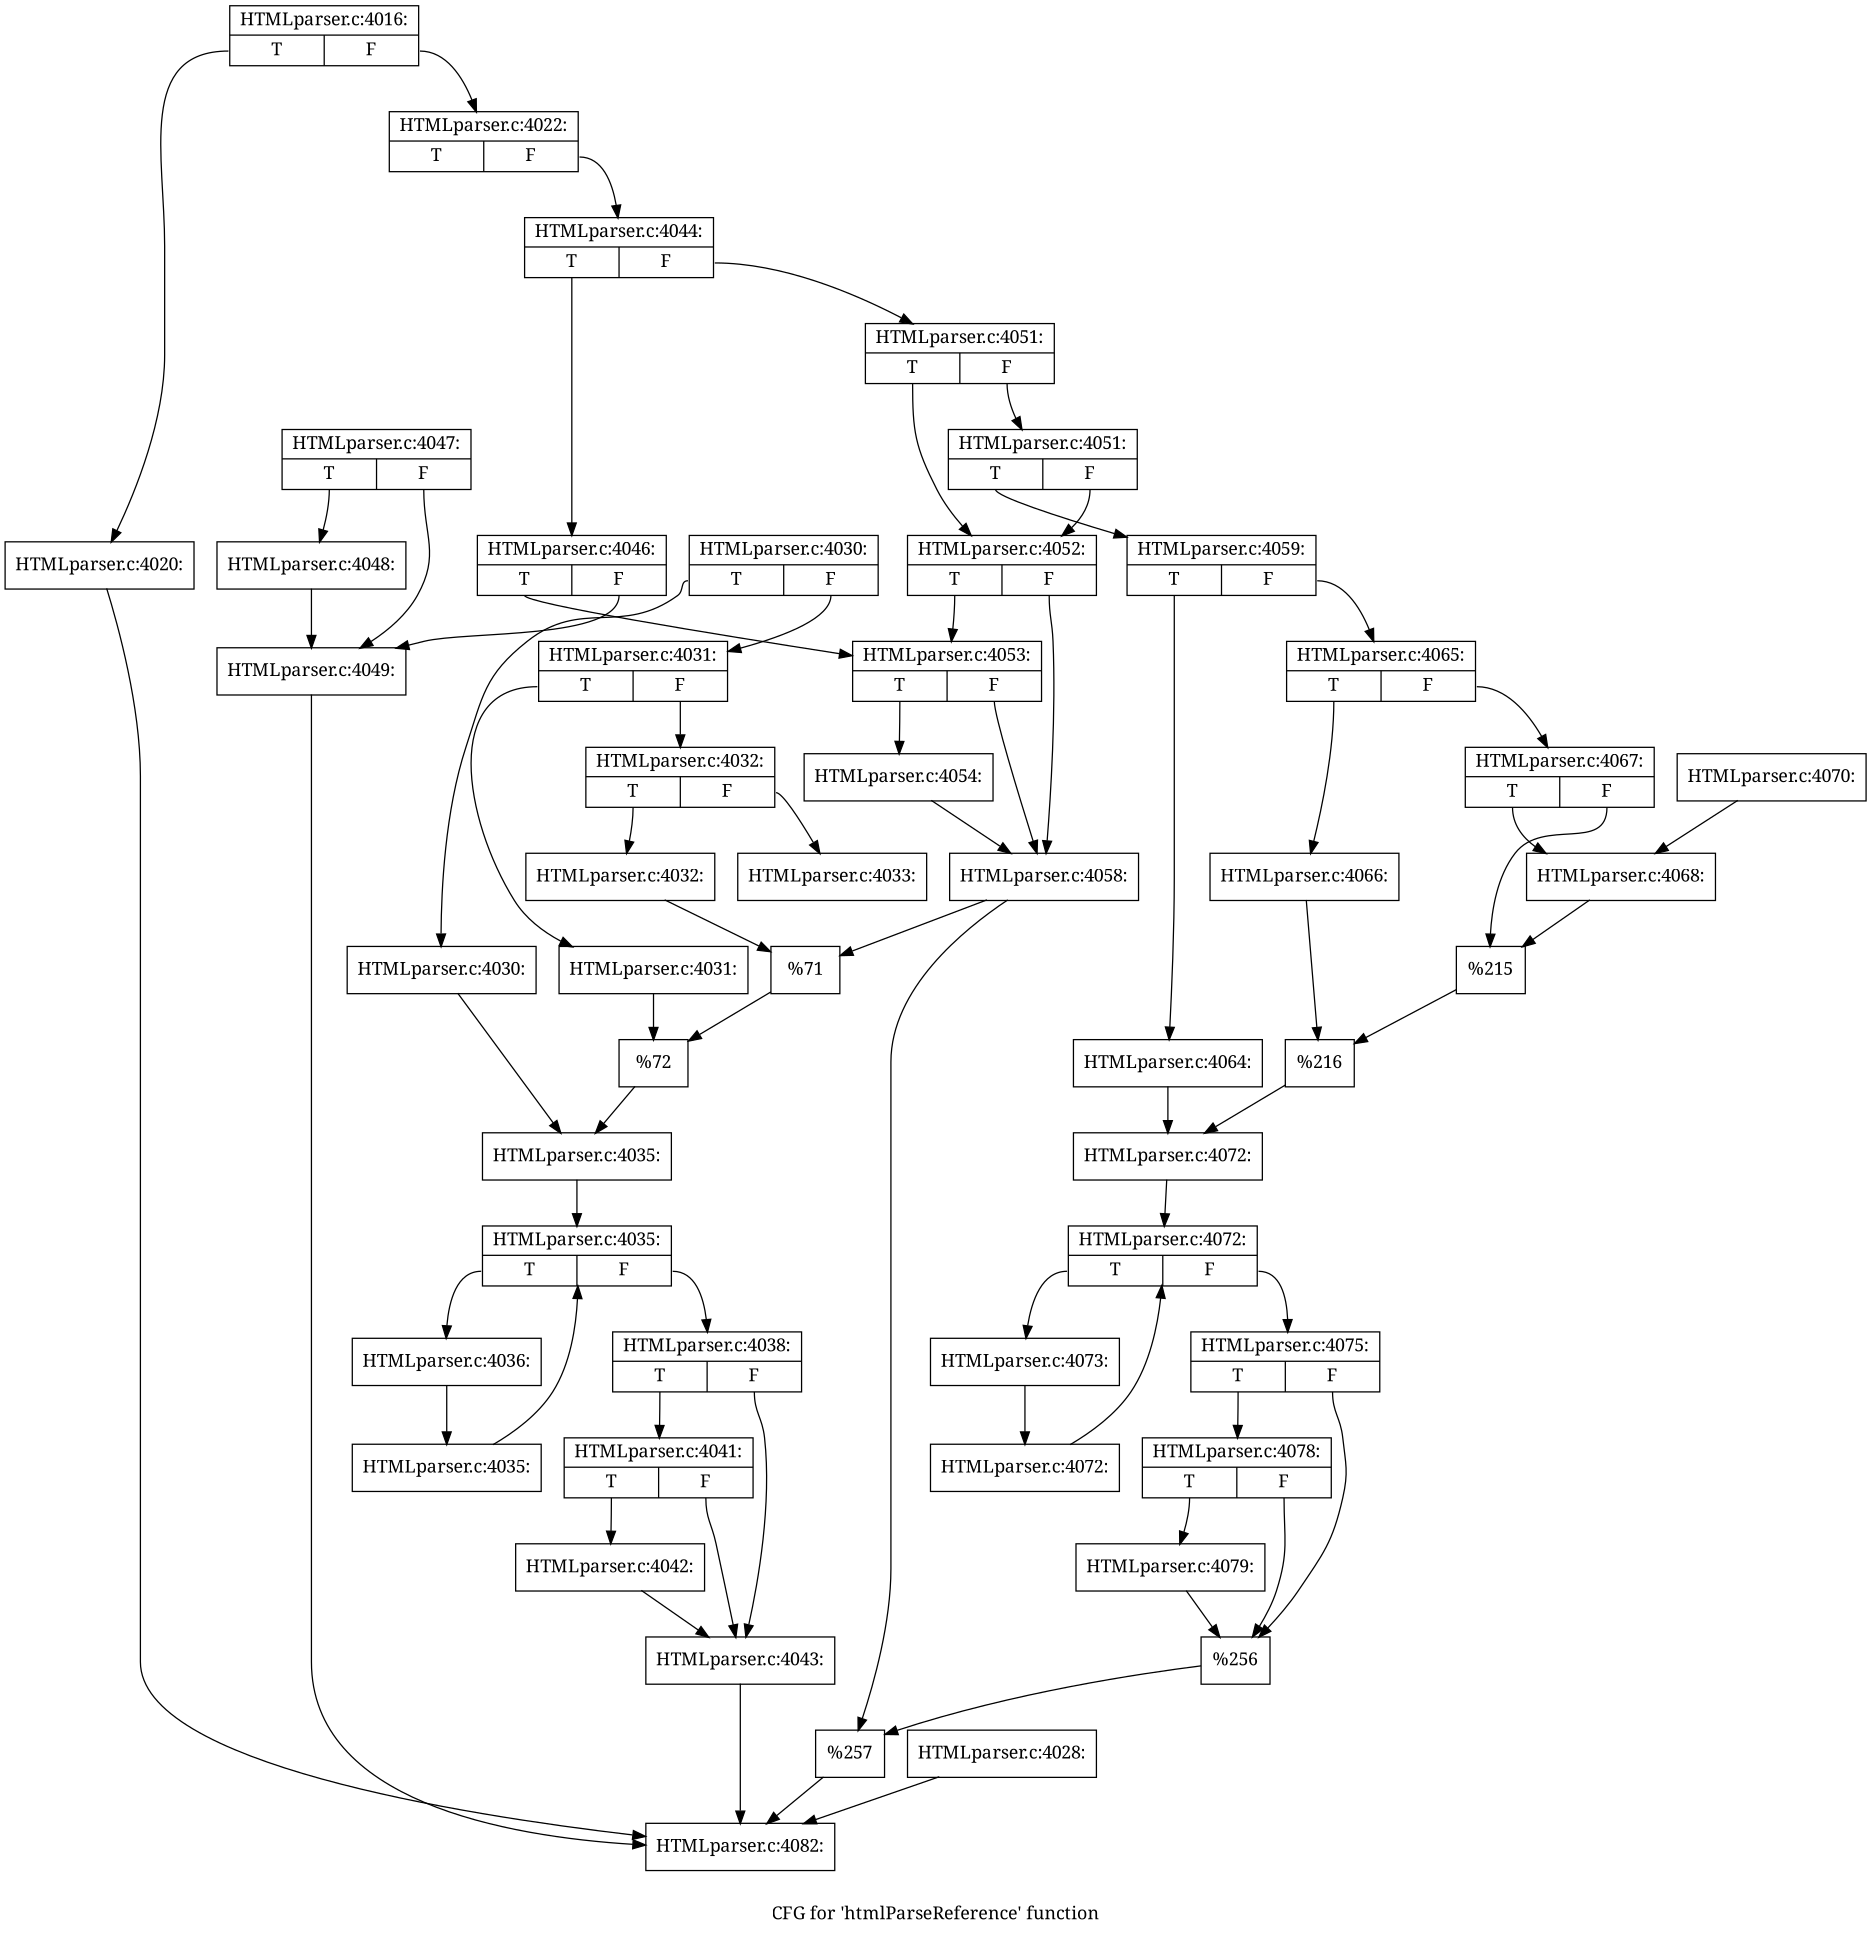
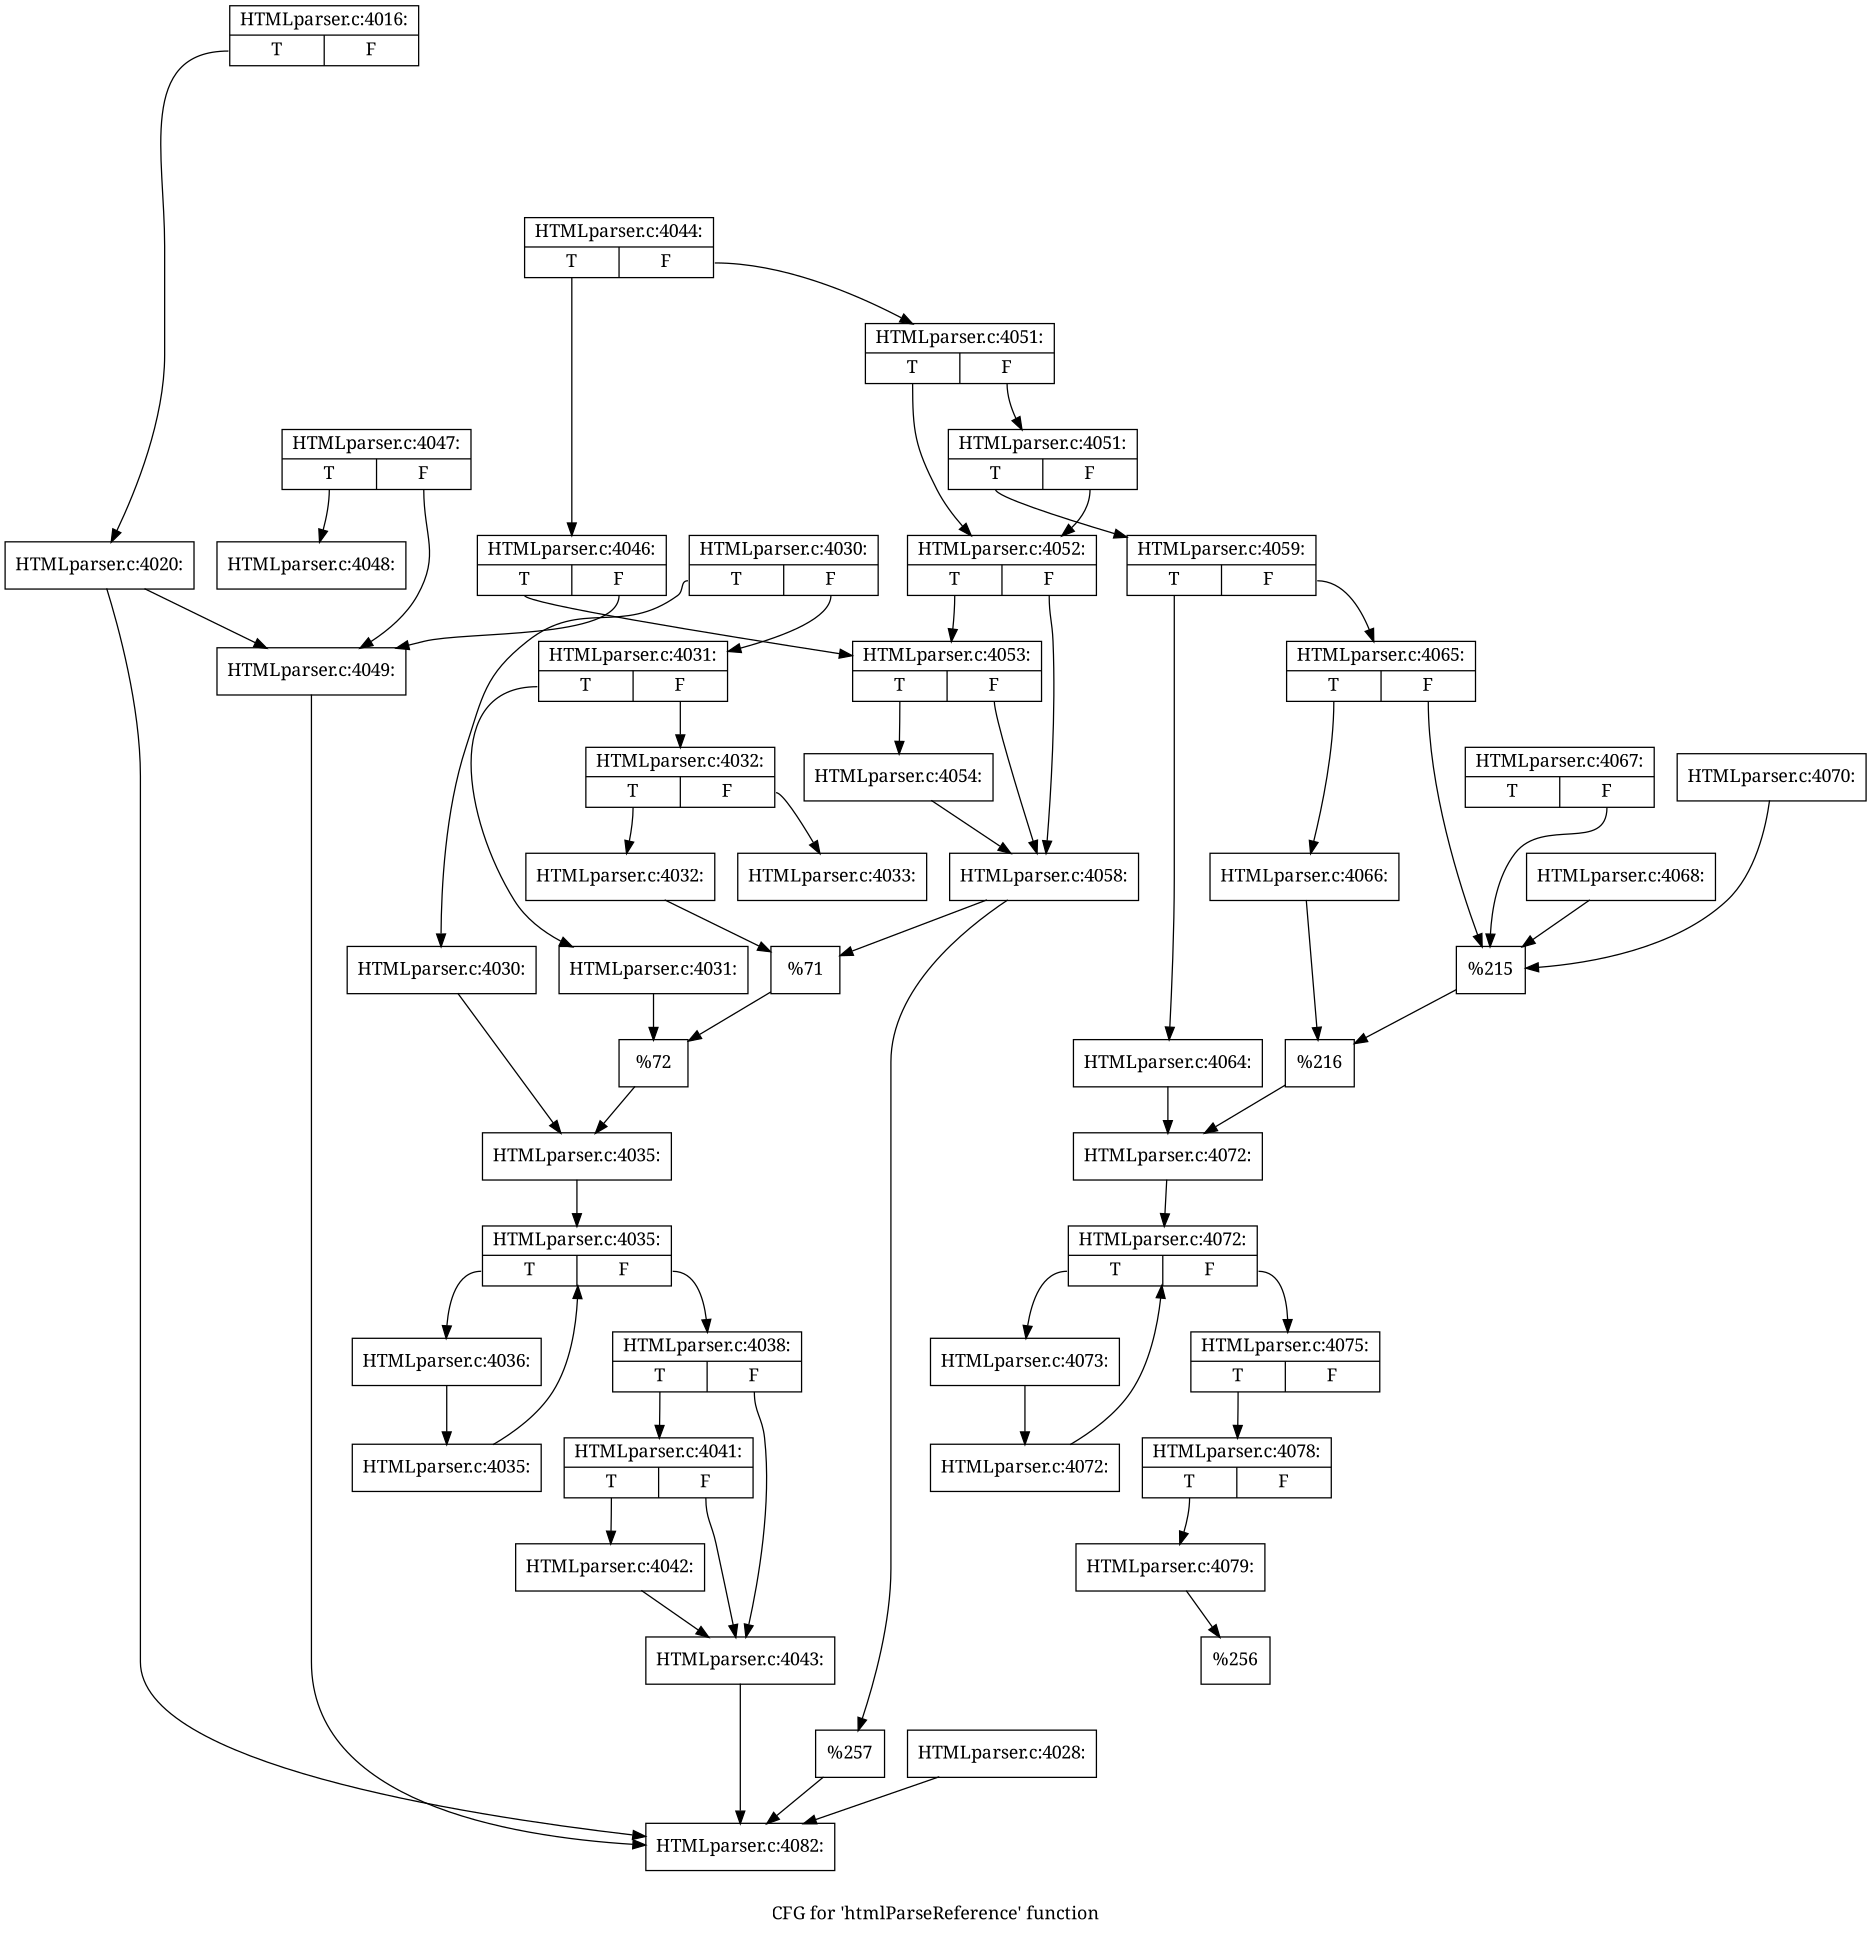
node "HTMLparser.c:4022:": removed
edge "HTMLparser.c:4048:" -> "HTMLparser.c:4049:": now "HTMLparser.c:4020:" -> "HTMLparser.c:4049:"
edge "HTMLparser.c:4065:" -> "HTMLparser.c:4067:": now "HTMLparser.c:4065:" -> "%215"
edge "HTMLparser.c:4070:" -> "HTMLparser.c:4068:": now "HTMLparser.c:4070:" -> "%215"
edge "HTMLparser.c:4067:" -> "HTMLparser.c:4068:": removed
edge "HTMLparser.c:4075:" -> "%256": removed
edge "HTMLparser.c:4078:" -> "%256": removed
edge "%256" -> "%257": removed
